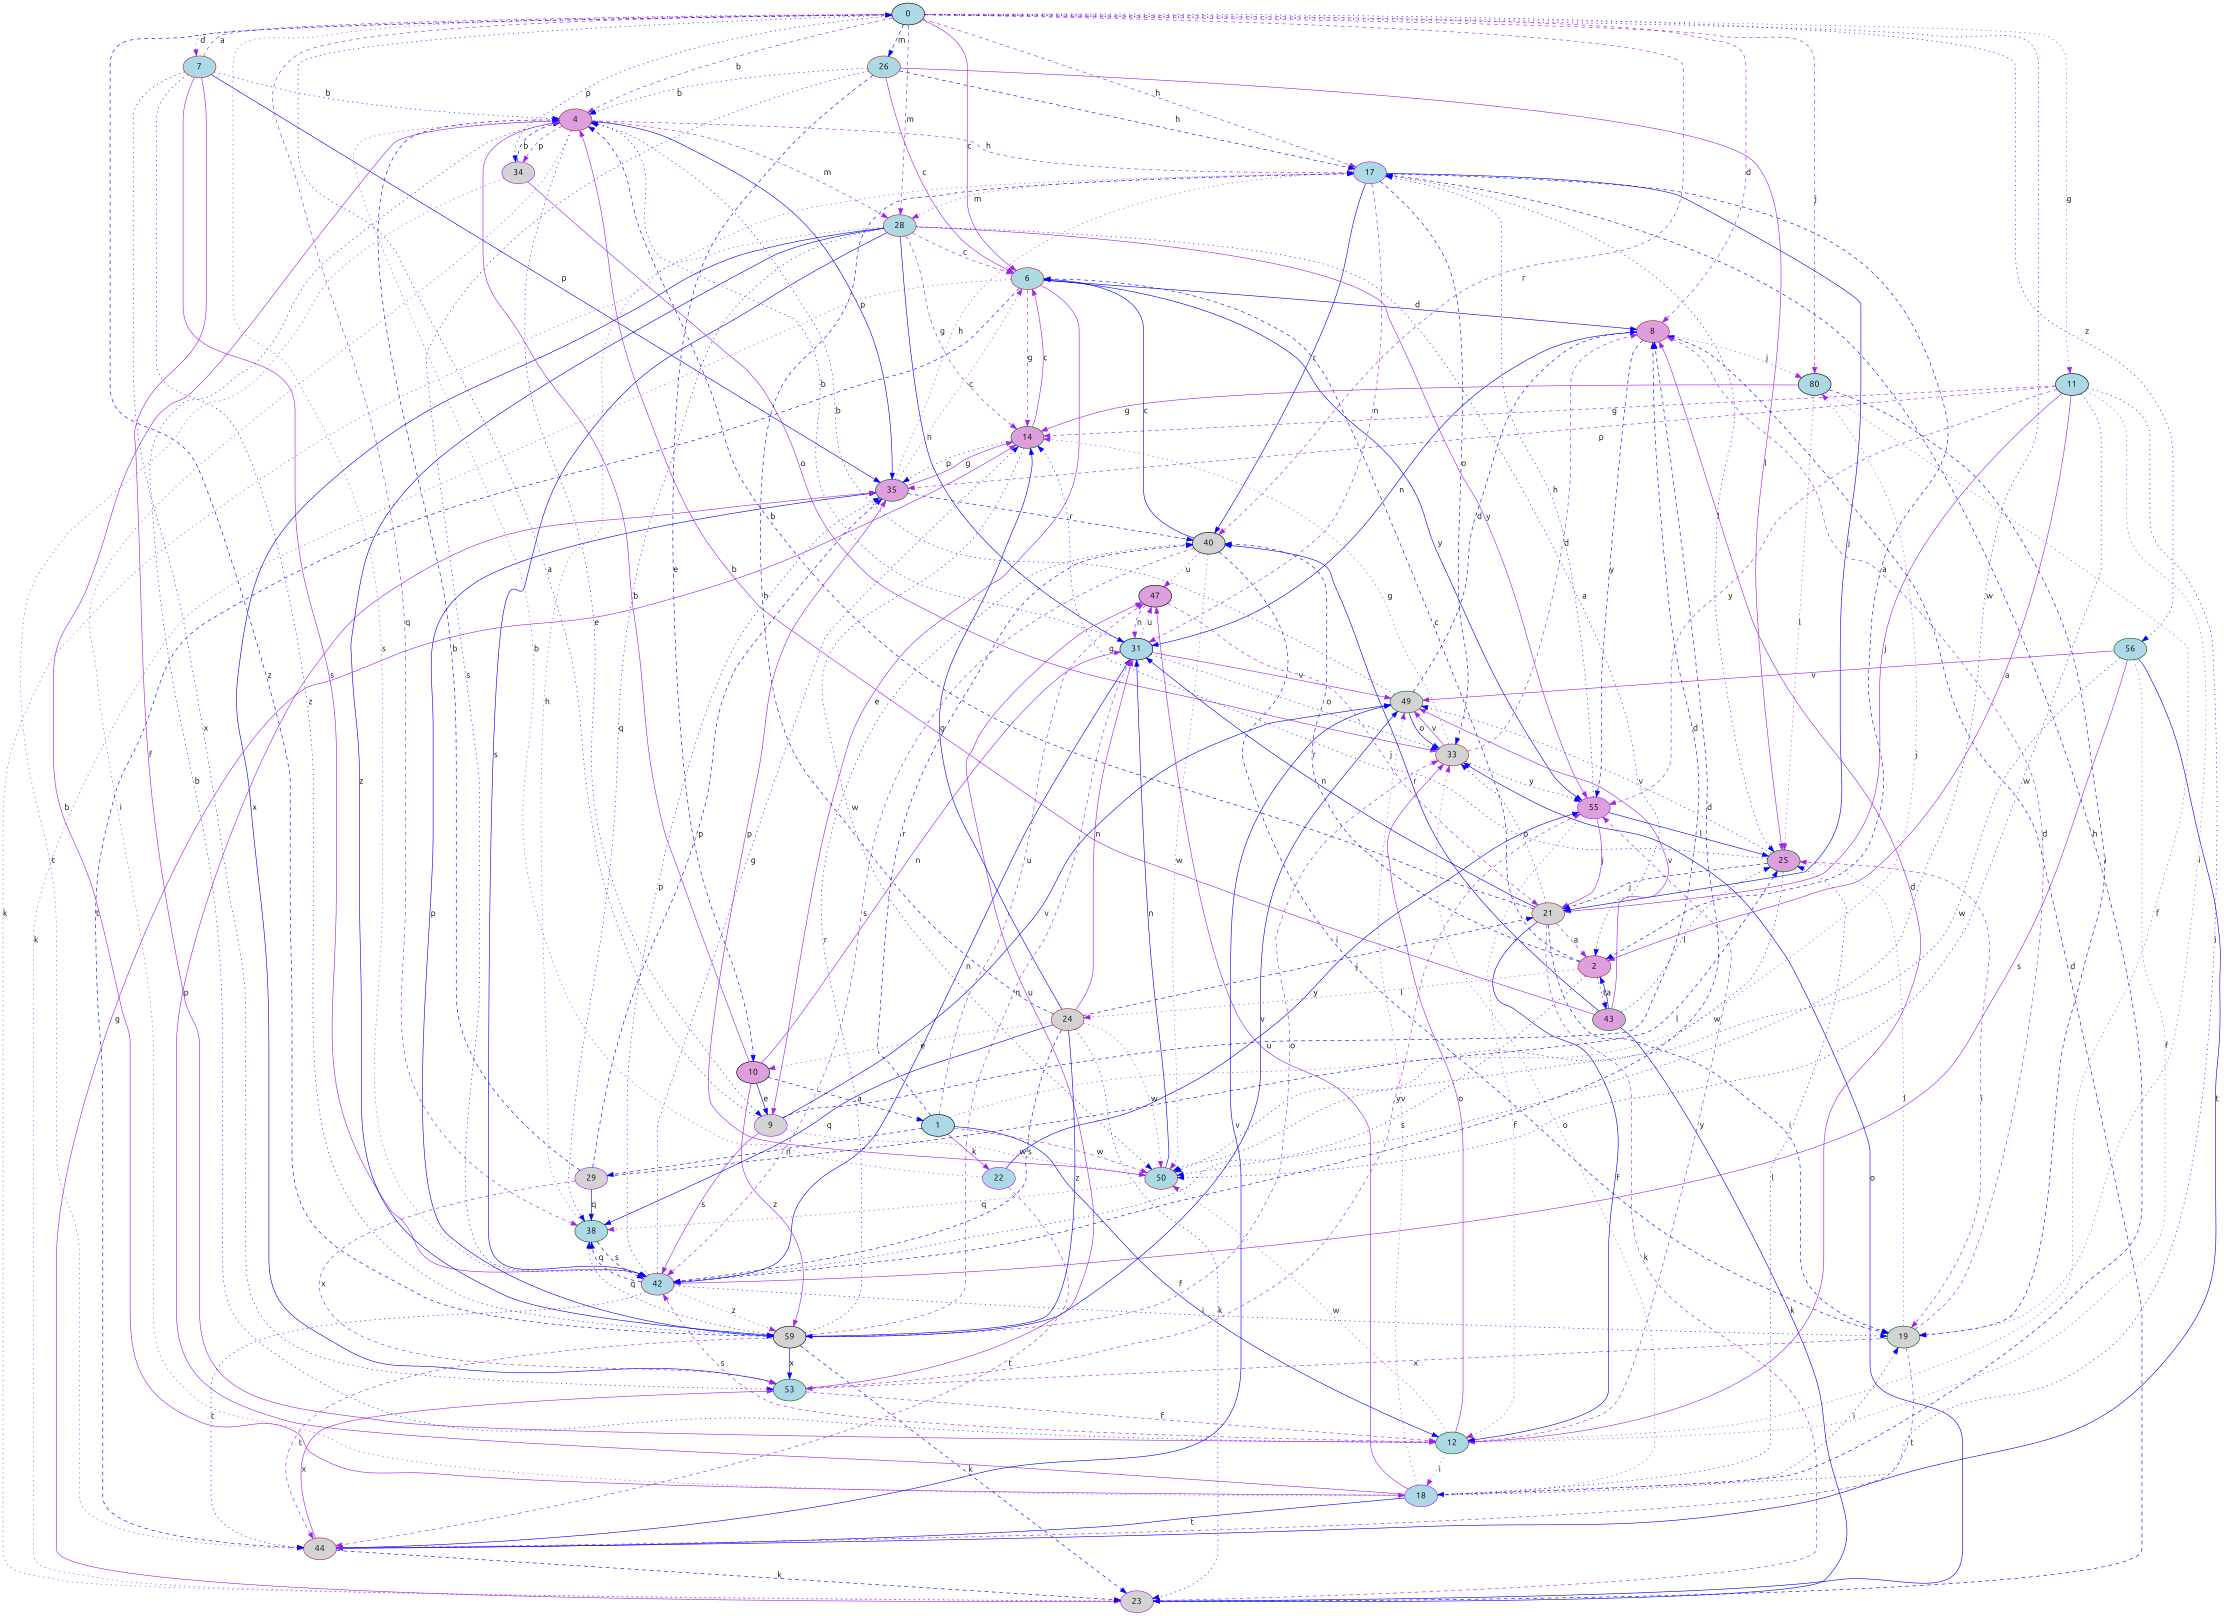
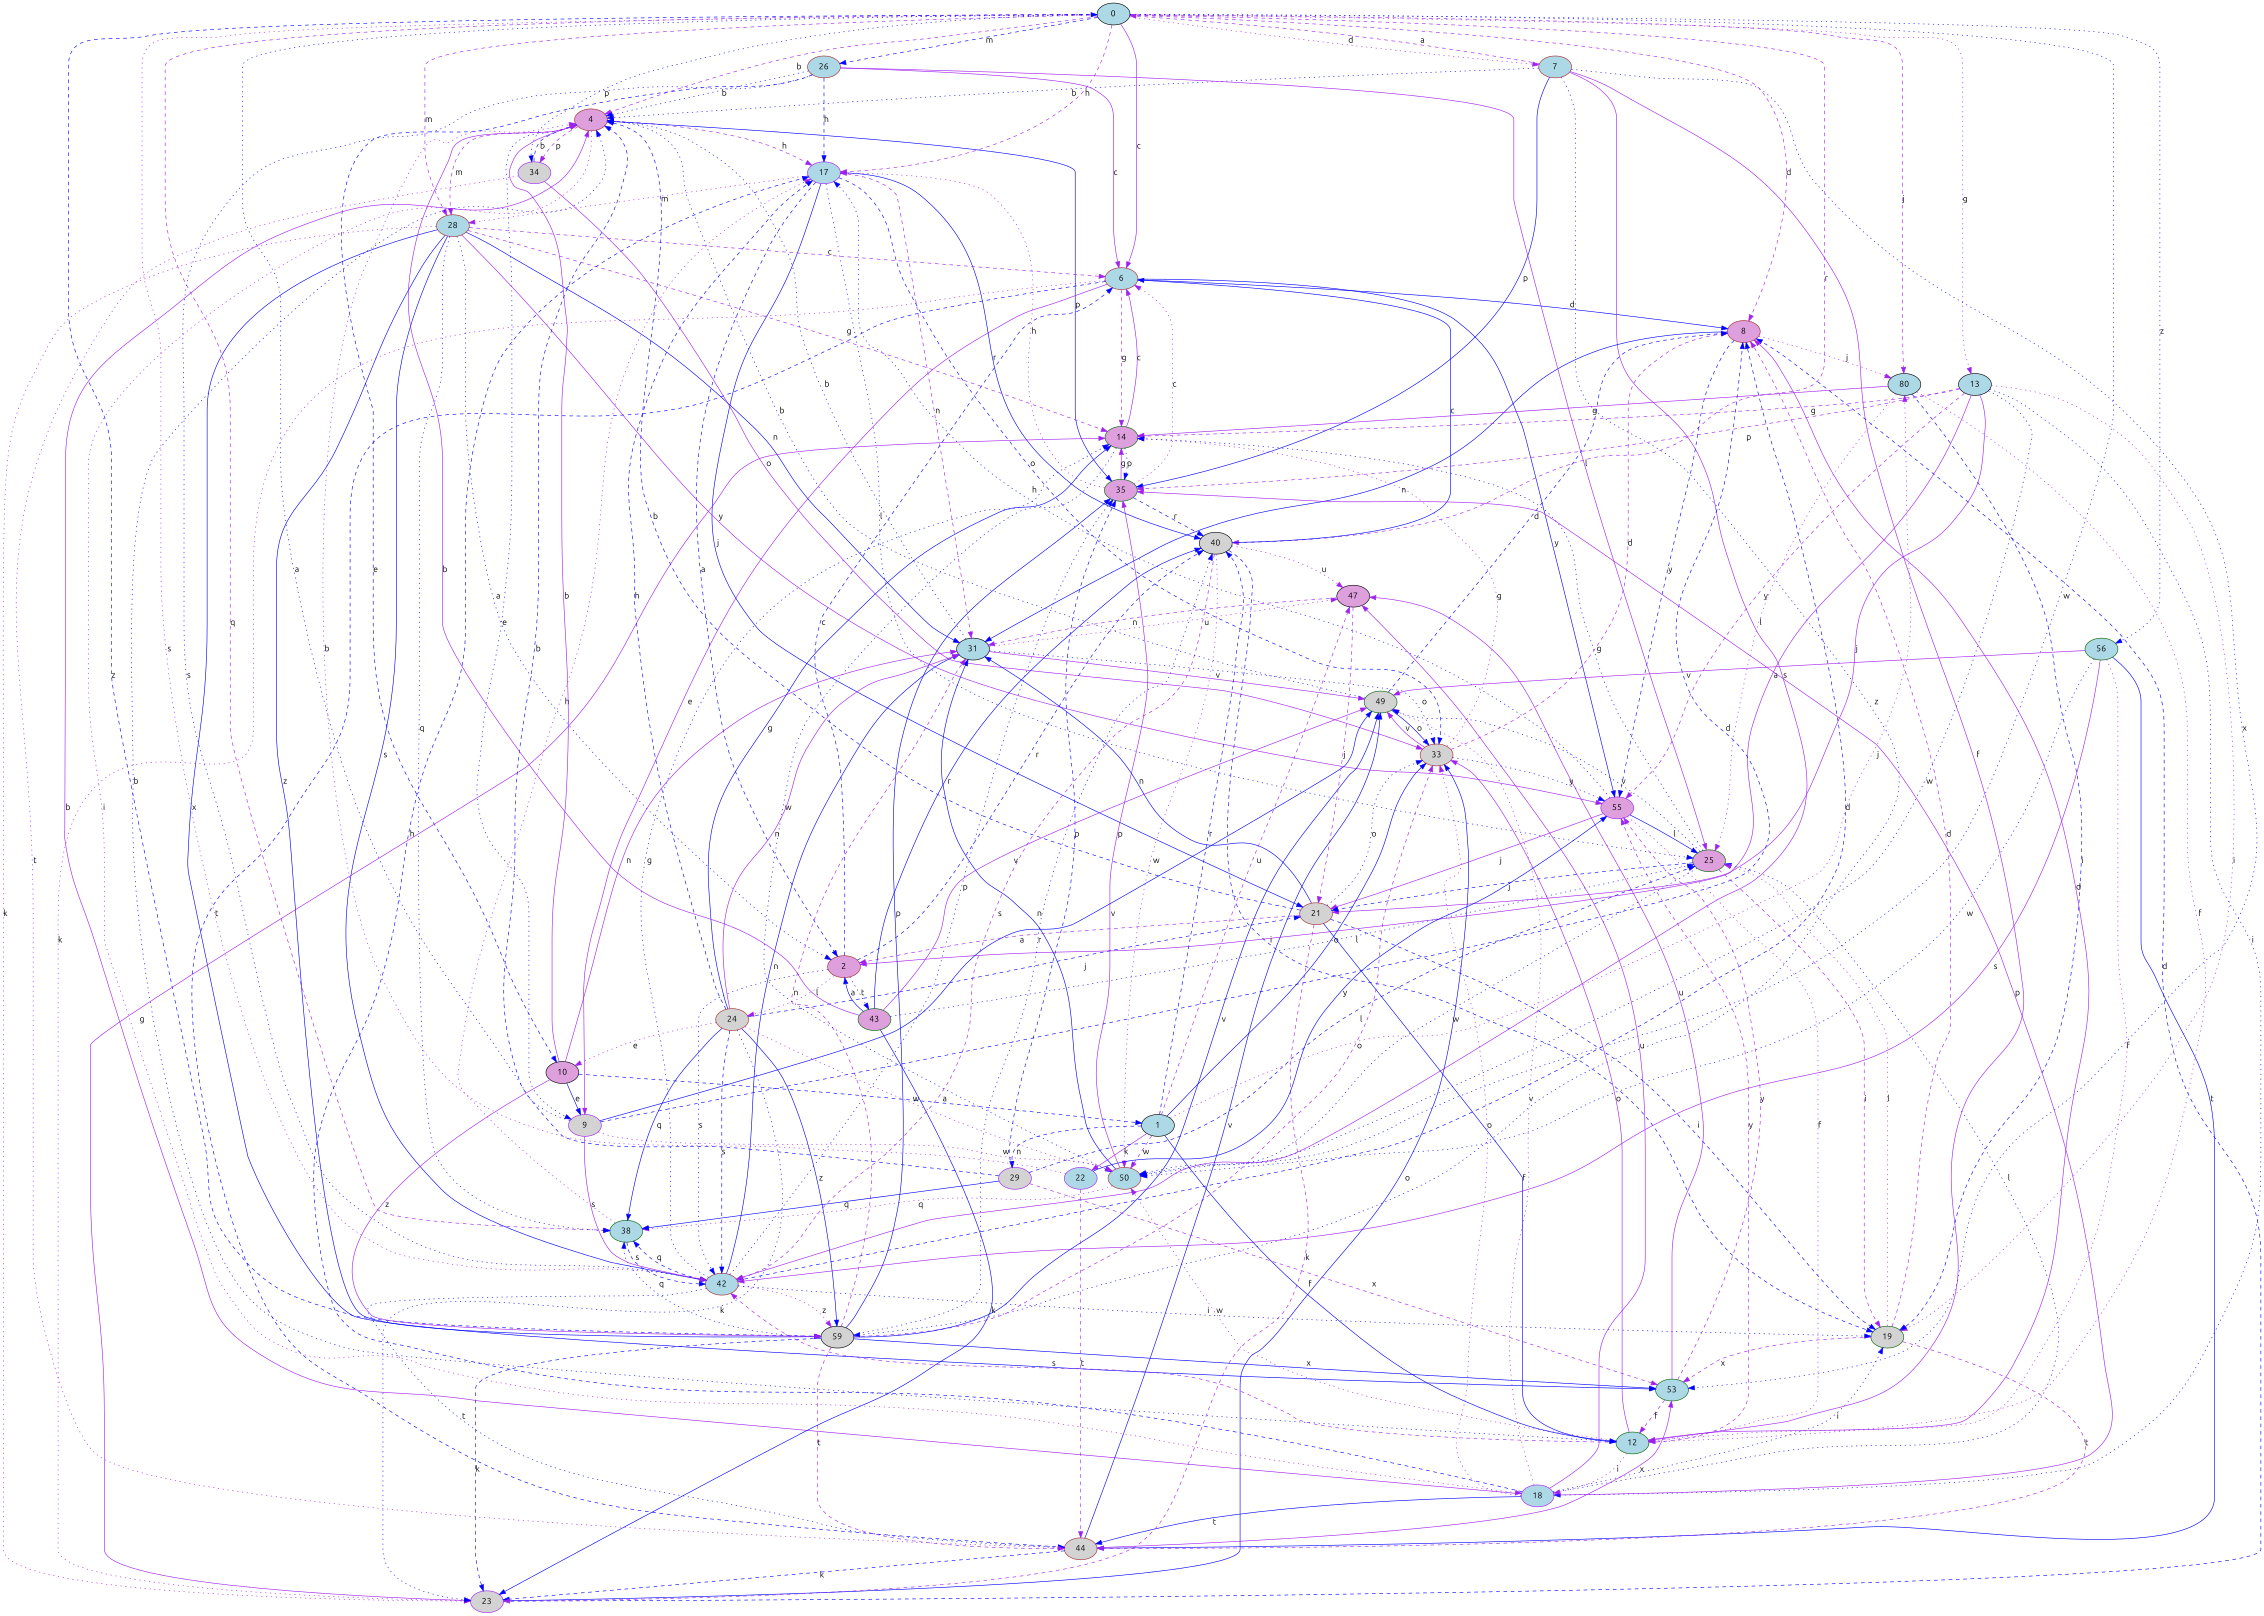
node "11": label "11" -> "13"
edge "1" -> "33": added, label "o"
